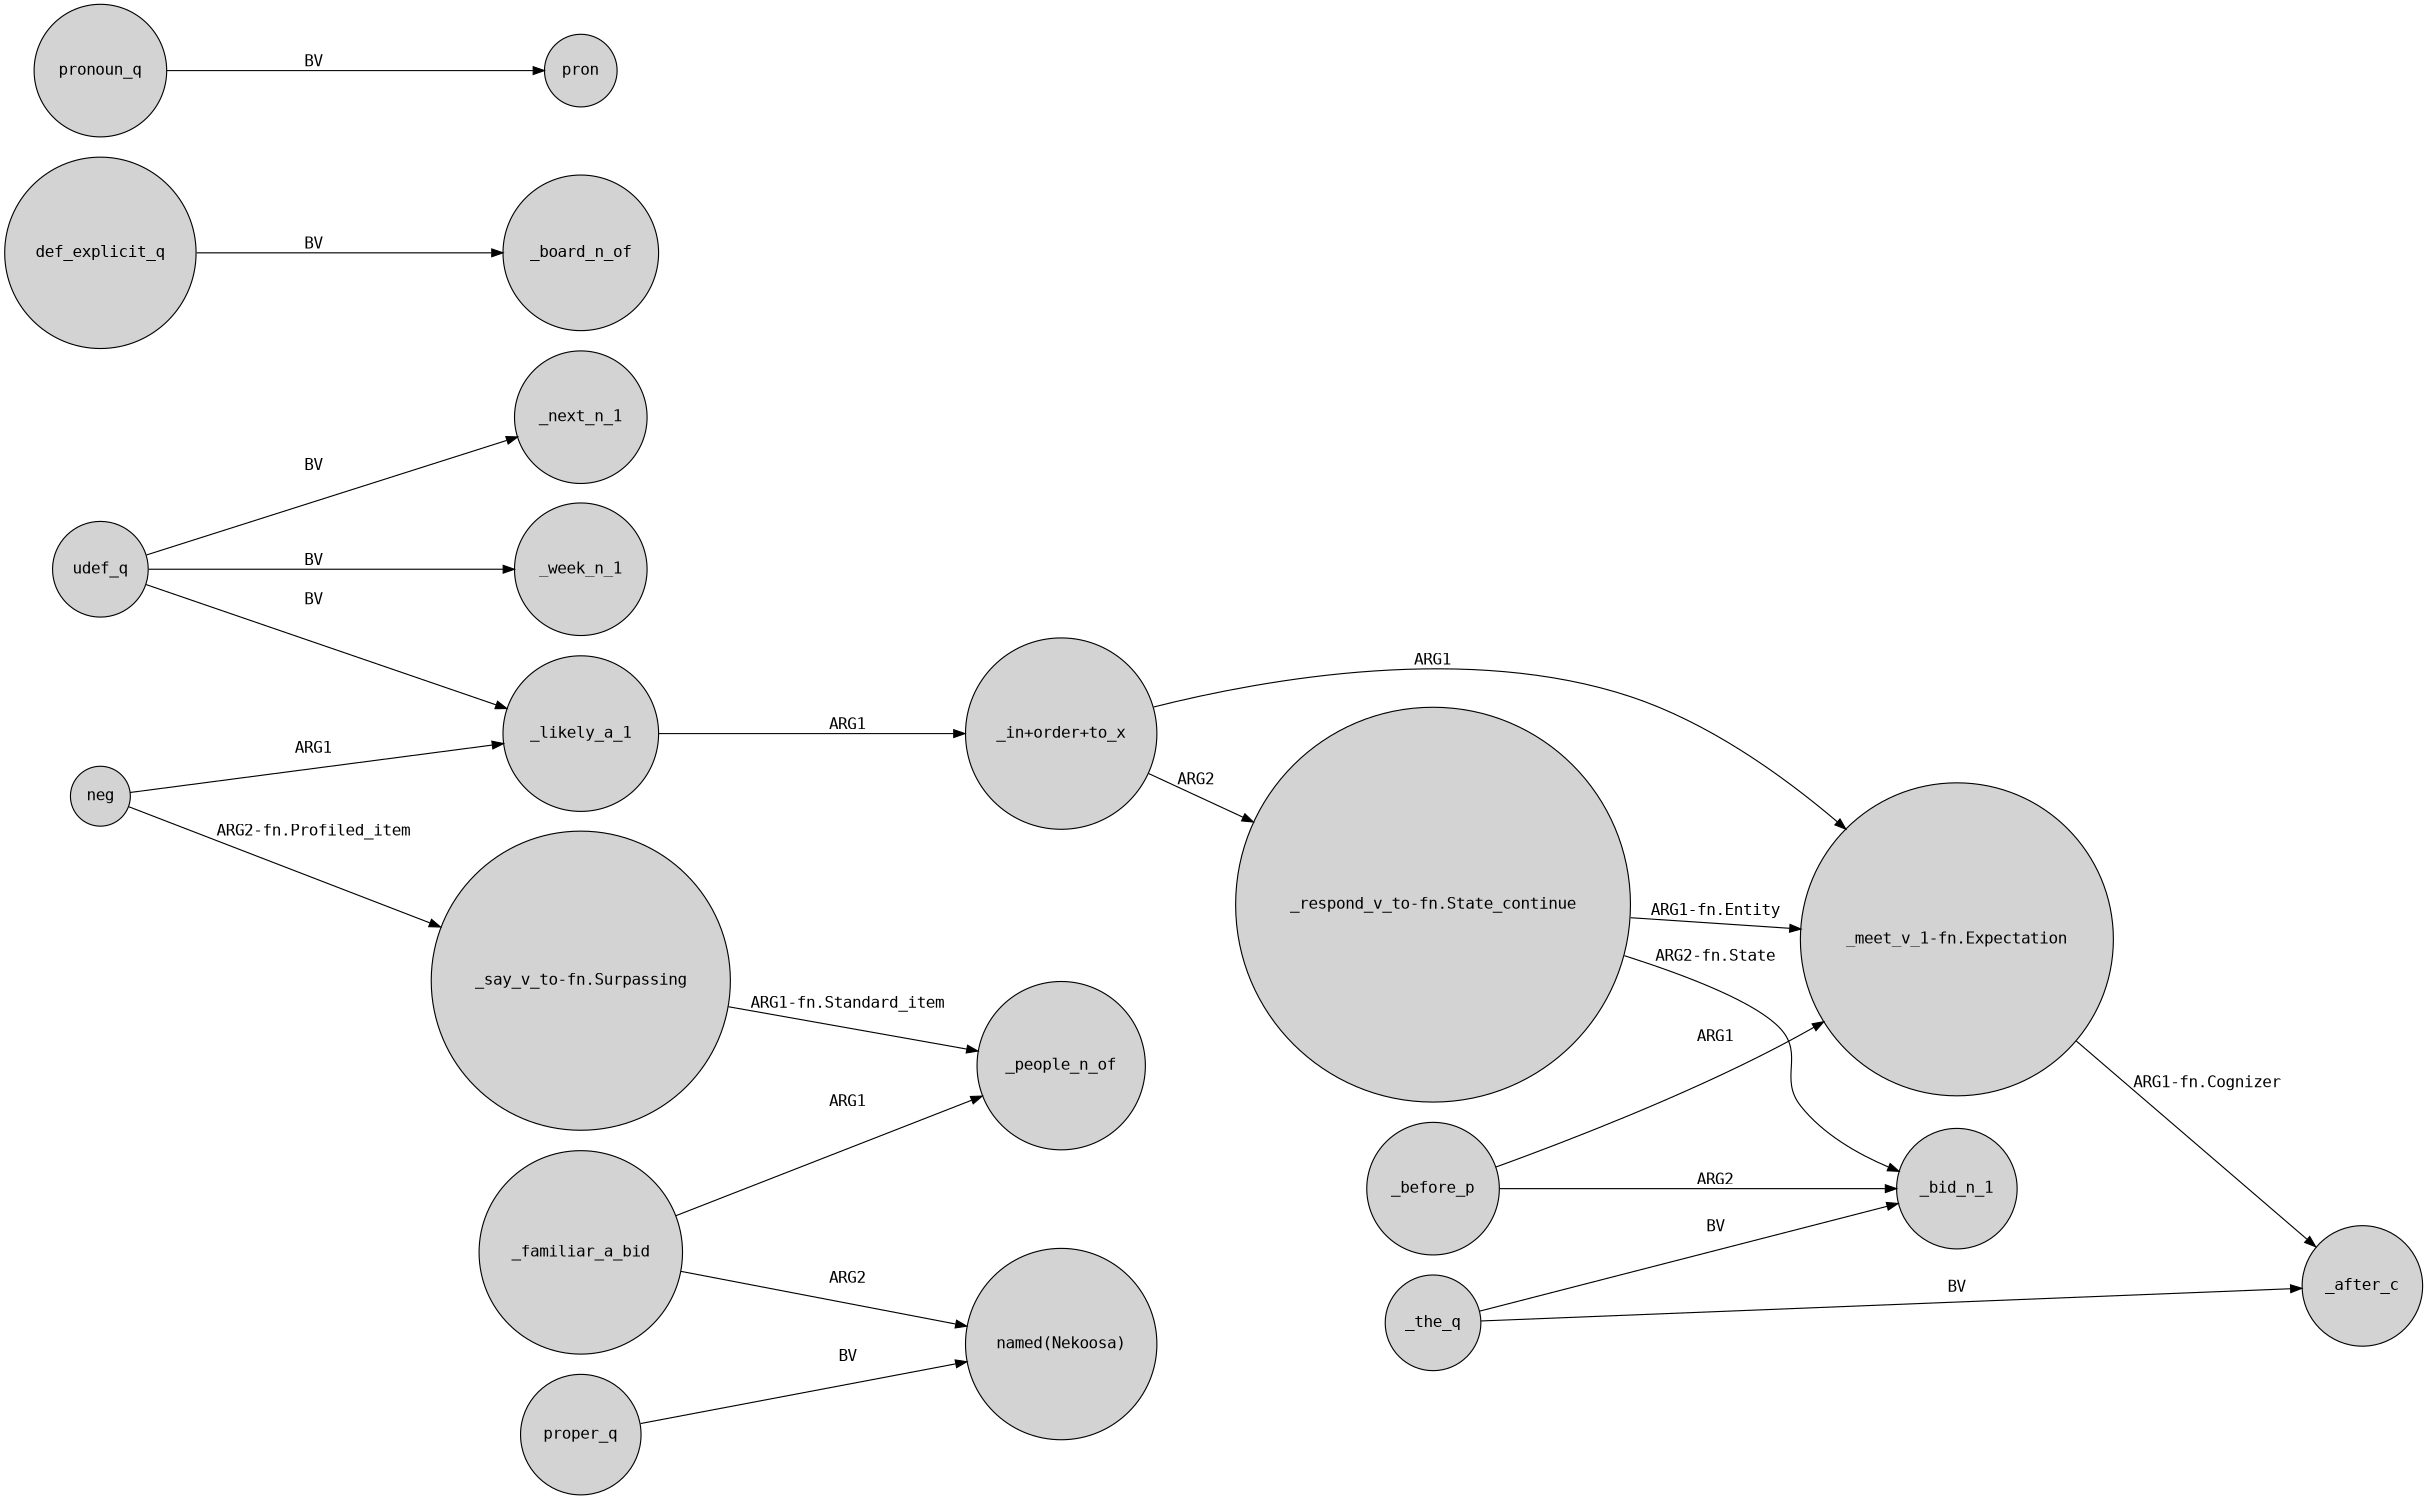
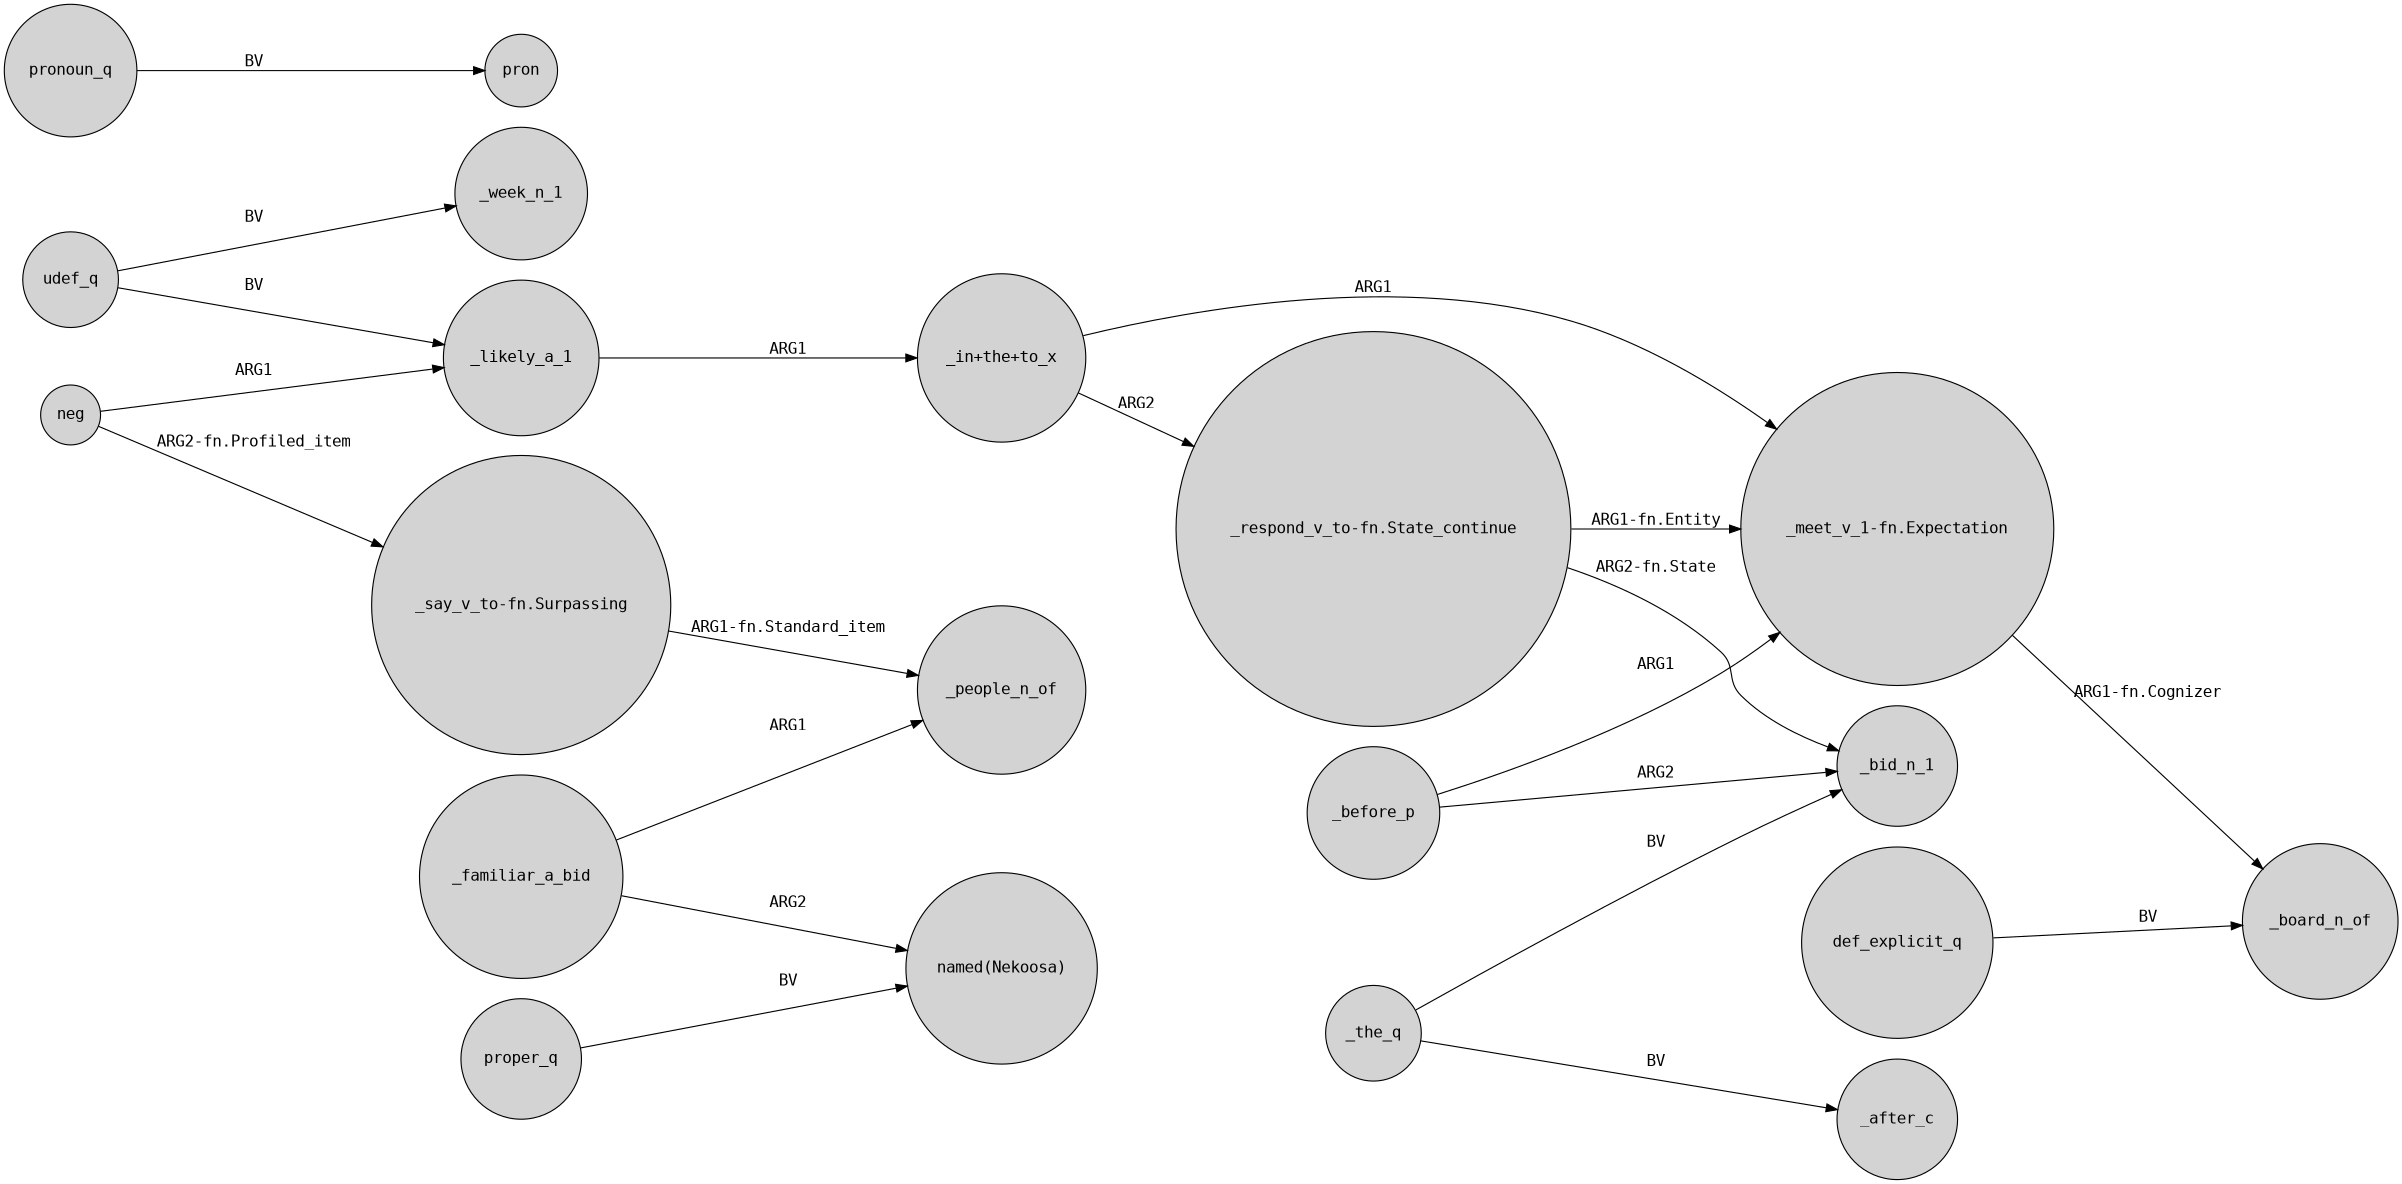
node "_next_n_1": removed
node "_in+order+to_x": label "_in+order+to_x" -> "_in+the+to_x"
edge "_meet_v_1-fn.Expectation" -> "_after_c": now "_meet_v_1-fn.Expectation" -> "_board_n_of"
